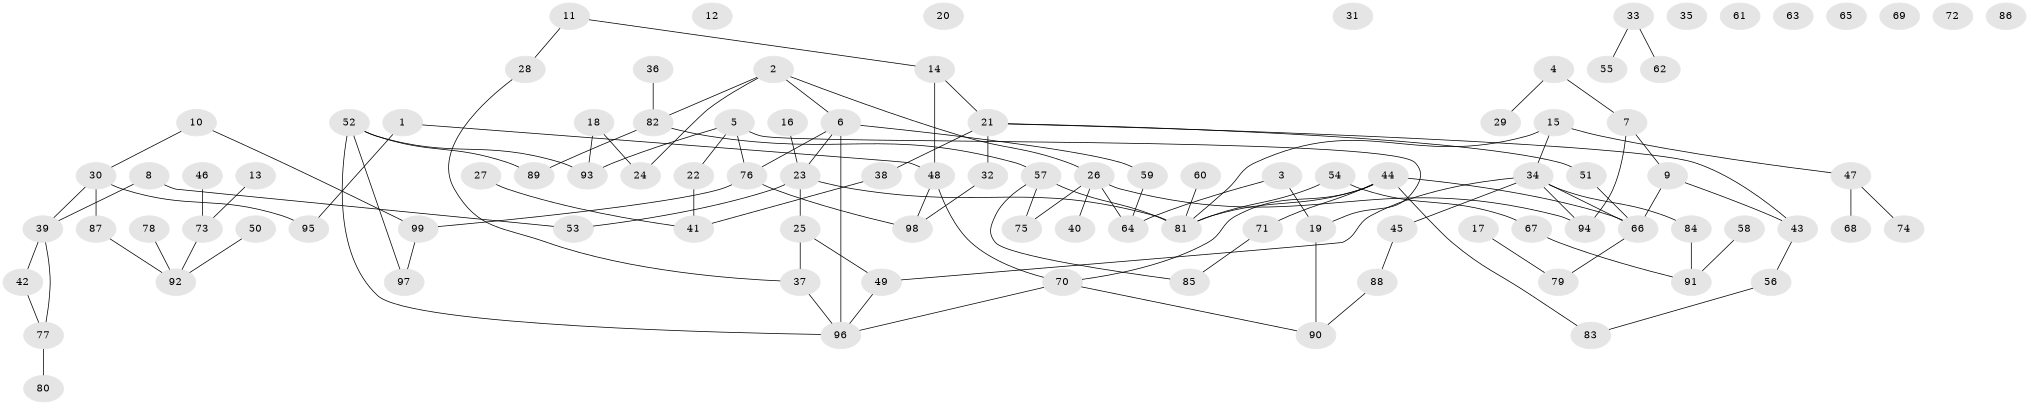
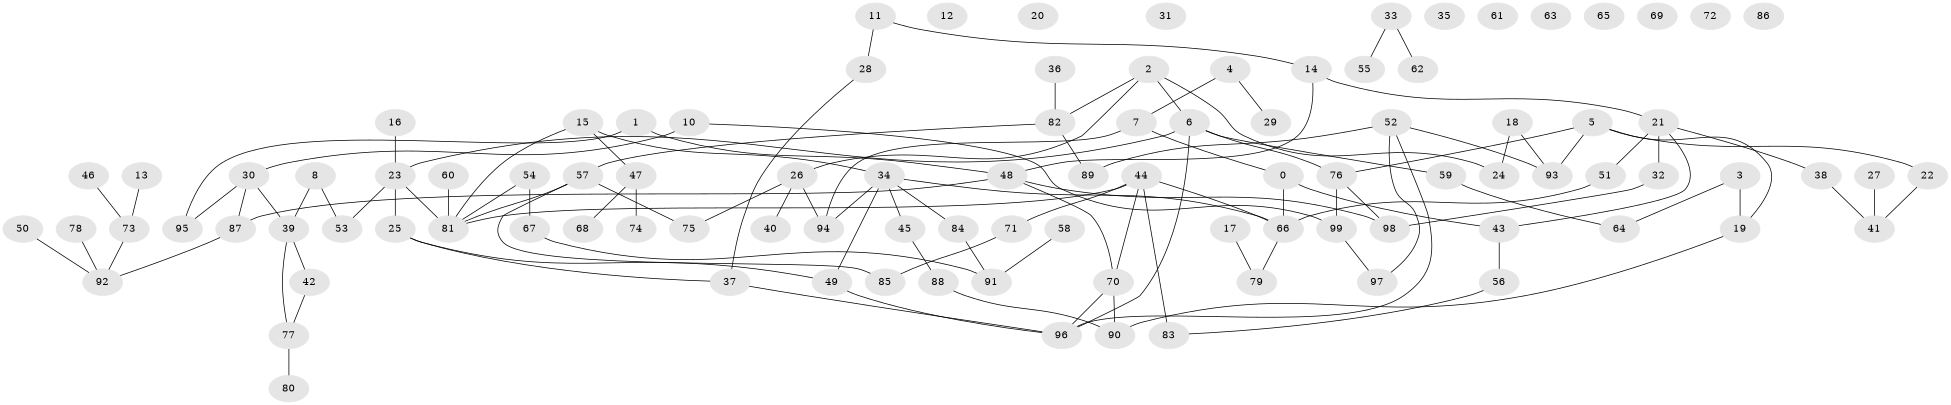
node "9": label "9" -> "0"
edge "48" -- "87": added
edge "26" -- "64": removed
